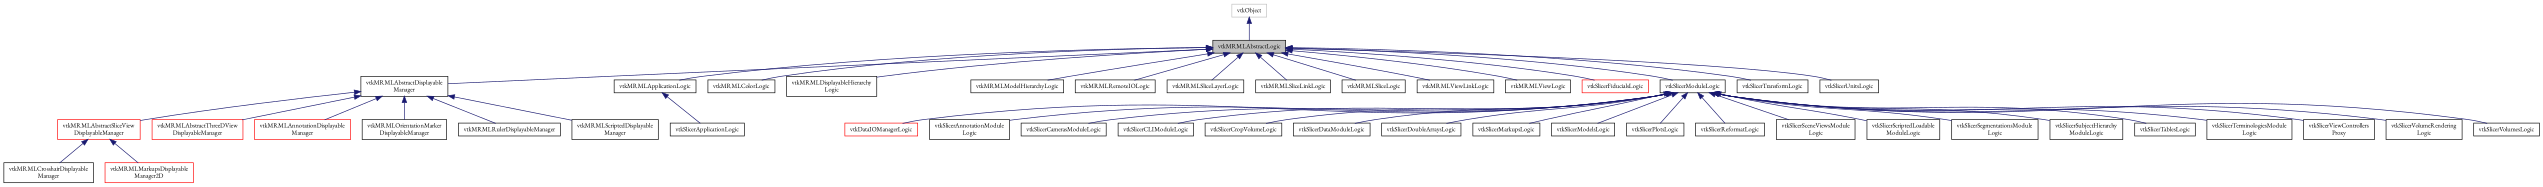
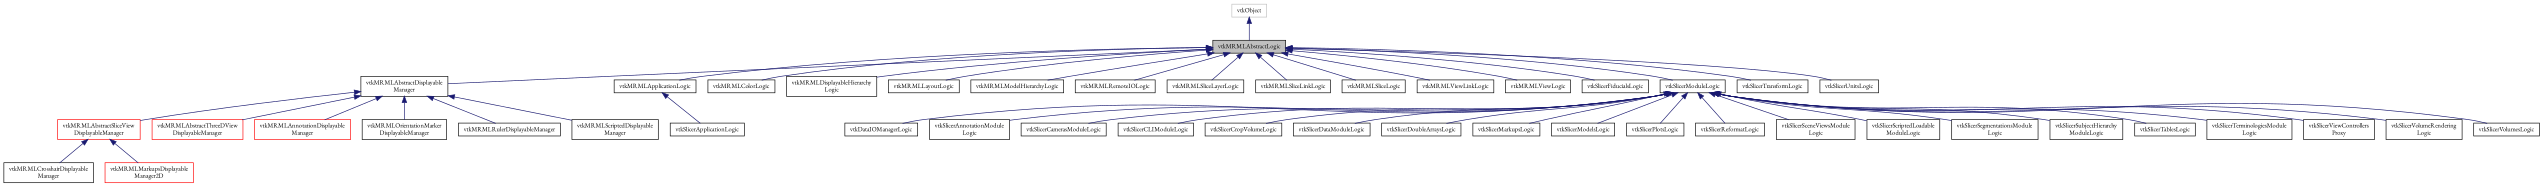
node "vtkMRMLLayoutLogic": added
node "vtkSlicerFiducialsLogic": color red -> black
node "vtkDataIOManagerLogic": color red -> black
